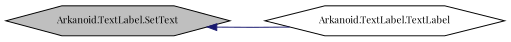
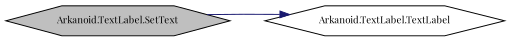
edge "Arkanoid.TextLabel.TextLabel" -> "Arkanoid.TextLabel.SetText": reversed
